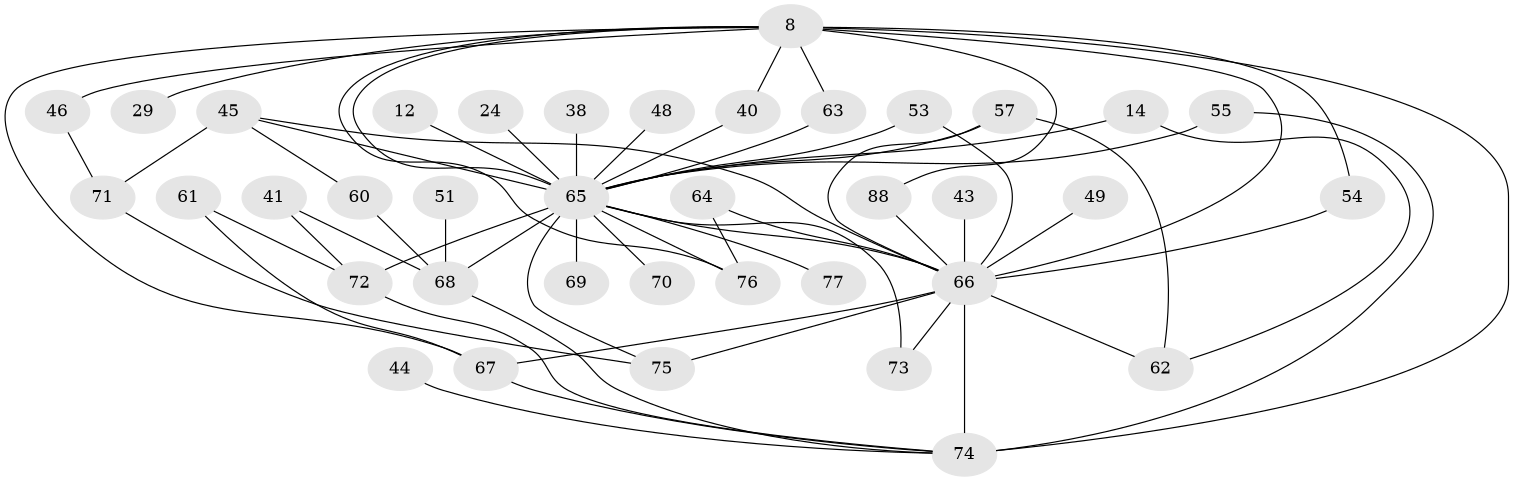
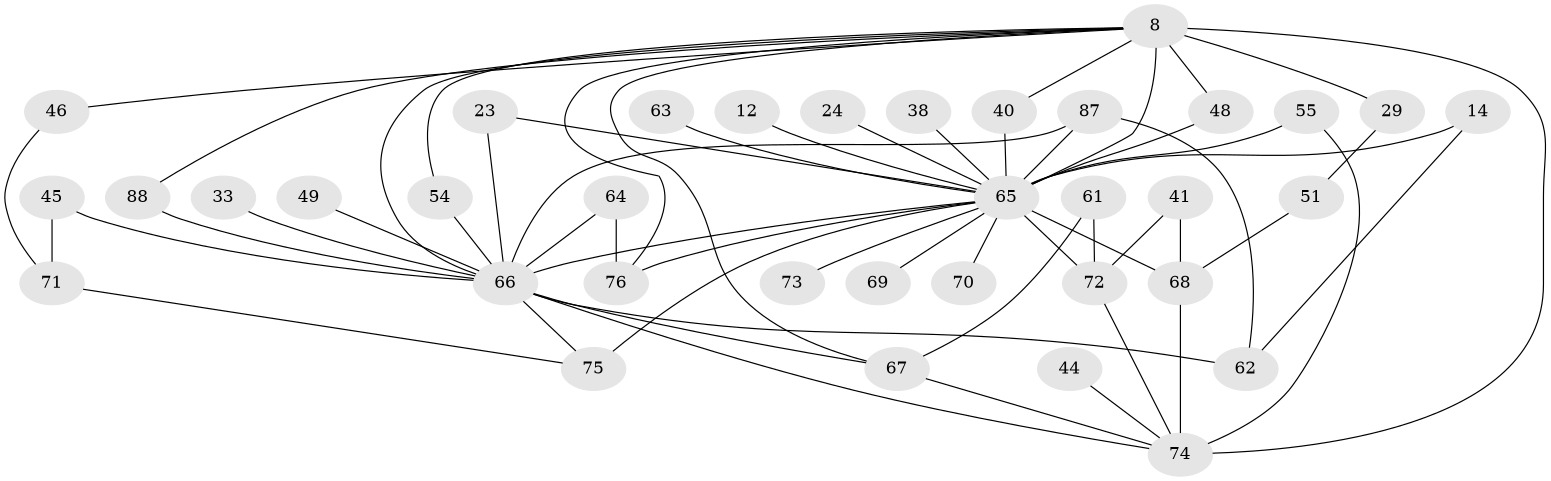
edge "8" -- "63": now "8" -- "48"
node "53": label "53" -> "23"
node "57": label "57" -> "87"
edge "45" -- "65": removed
edge "29" -- "51": added
node "60": removed
node "43": label "43" -> "33"
node "77": removed
edge "66" -- "73": removed
